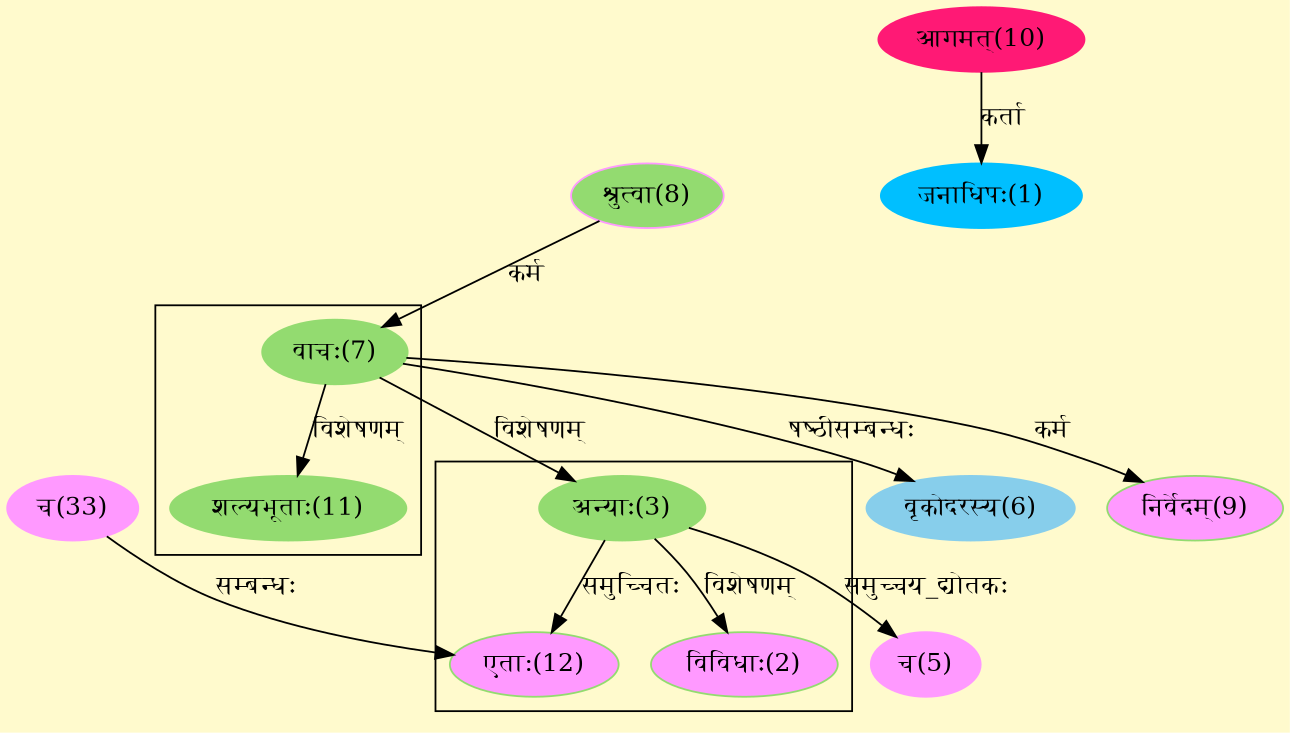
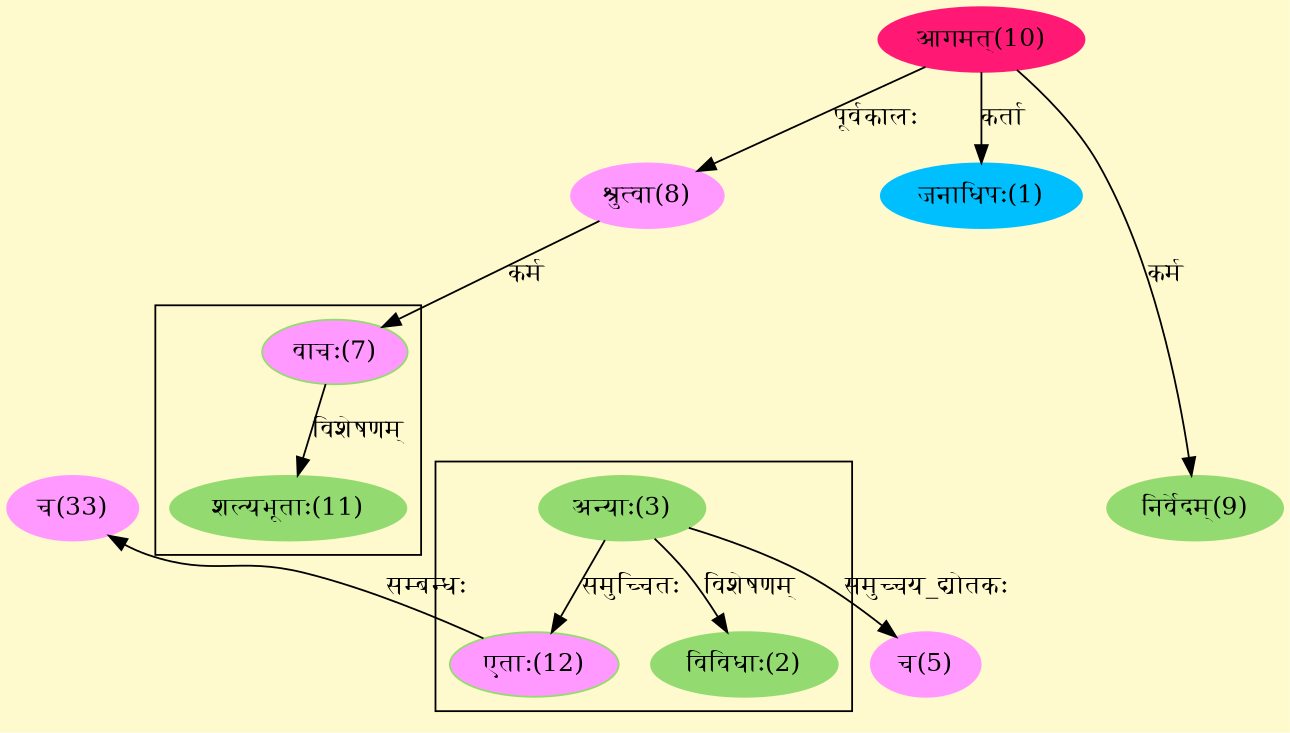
edge "आगमत्(10)" -> "श्रुत्वा(8)": added, label "पूर्वकालः"
node "श्रुत्वा(8)": fillcolor #93db70 -> #ff99ff
node "वाचः(7)": fillcolor #93db70 -> #ff99ff
edge "वाचः(7)" -> "निर्वेदम्(9)": now "आगमत्(10)" -> "निर्वेदम्(9)"
edge "वाचः(7)" -> "अन्याः(3)": removed, label "विशेषणम्"
node "वृकोदरस्य(6)": removed
node "निर्वेदम्(9)": fillcolor #ff99ff -> #93db70
edge "च(33)" -> "एता:(12)": reversed
node "विविधाः(2)": fillcolor #ff99ff -> #93db70
